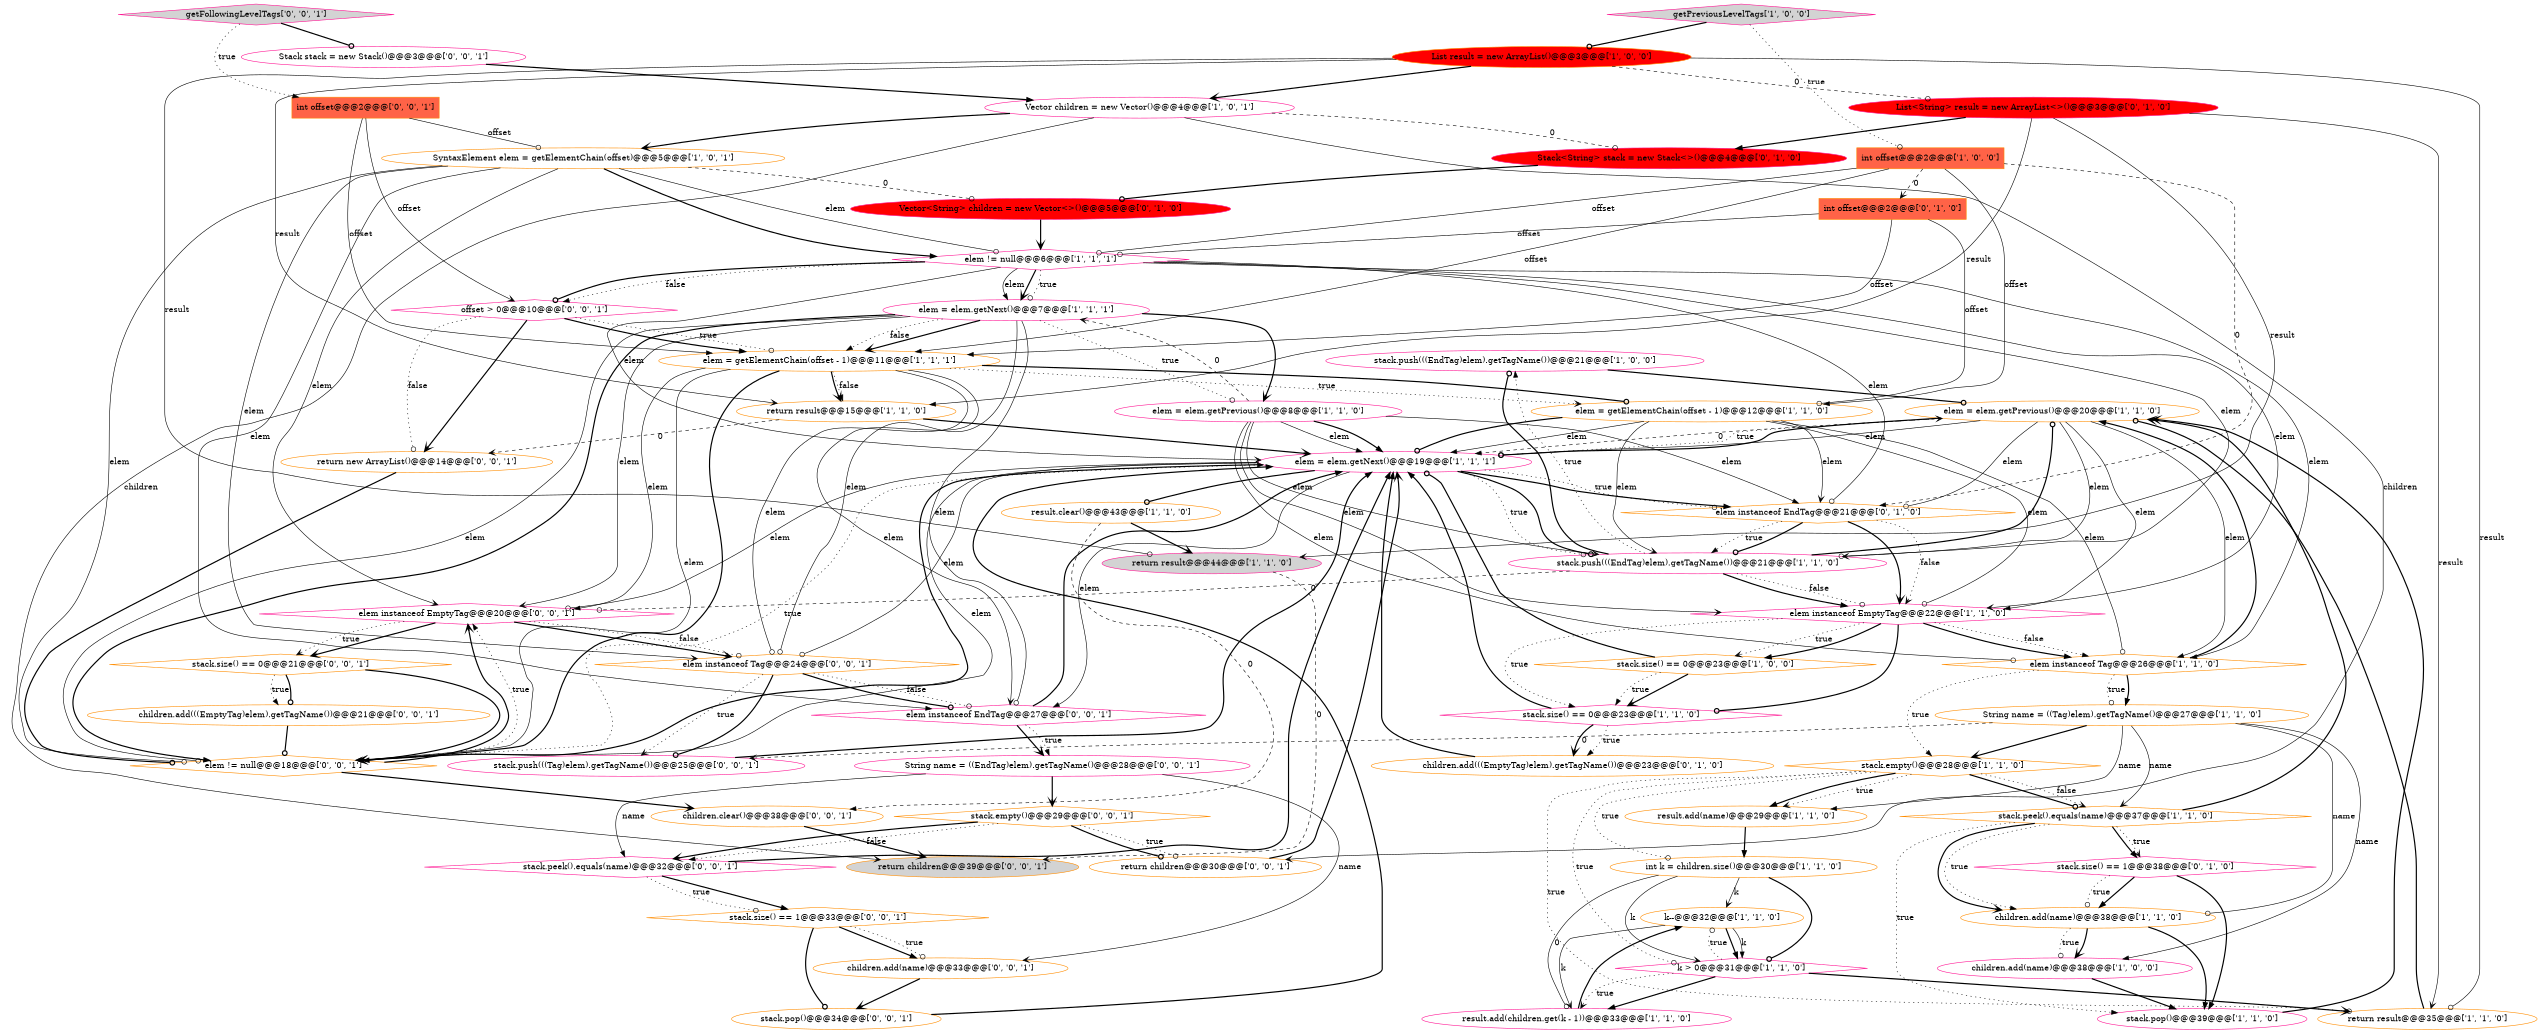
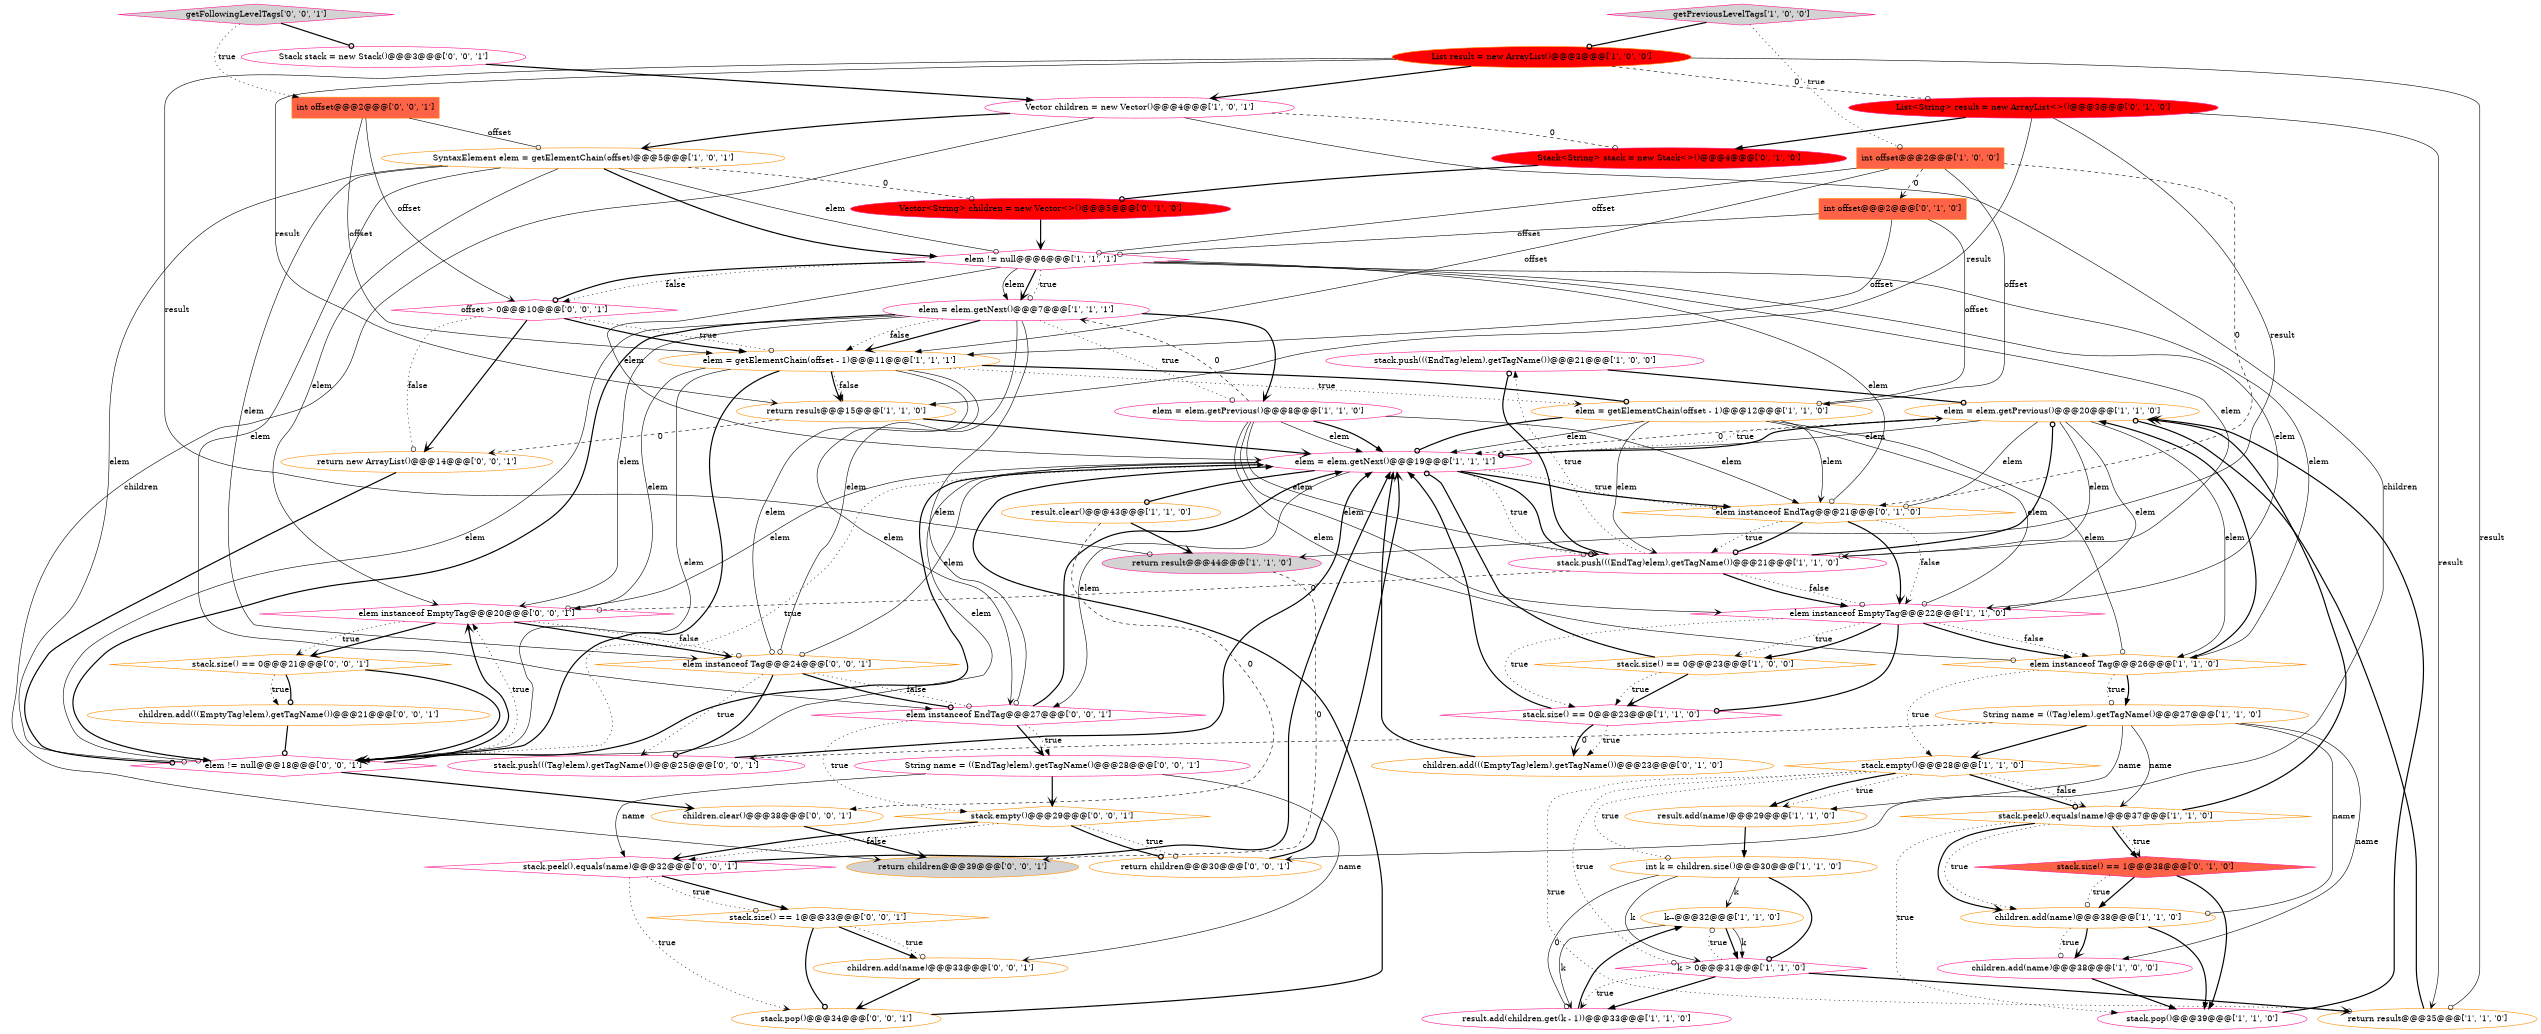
node "elem != null@@@18@@@['0', '0', '1']": color darkorange -> deeppink
edge "elem instanceof EndTag@@@27@@@['0', '0', '1']" -> "stack.empty()@@@29@@@['0', '0', '1']": added, label "true"
node "stack.size() == 1@@@38@@@['0', '1', '0']": fillcolor white -> tomato
edge "stack.peek().equals(name)@@@32@@@['0', '0', '1']" -> "stack.pop()@@@34@@@['0', '0', '1']": added, label "true"
